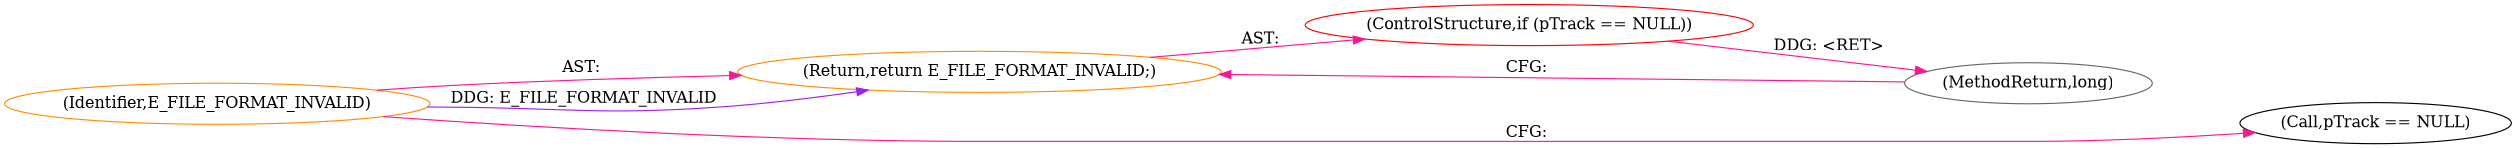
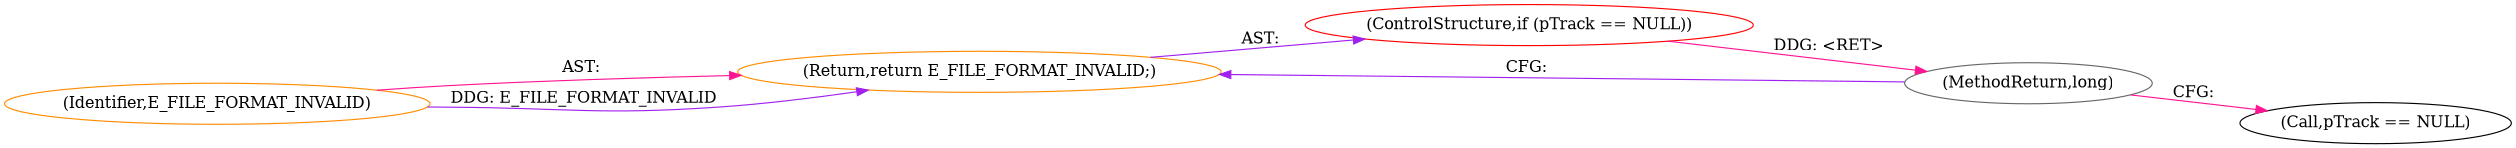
edge "(Return,return E_FILE_FORMAT_INVALID;)" -> "(ControlStructure,if (pTrack == NULL))": color deeppink -> purple
edge "(MethodReturn,long)" -> "(Return,return E_FILE_FORMAT_INVALID;)": color deeppink -> purple
edge "(Identifier,E_FILE_FORMAT_INVALID)" -> "(Call,pTrack == NULL)": now "(MethodReturn,long)" -> "(Call,pTrack == NULL)"
